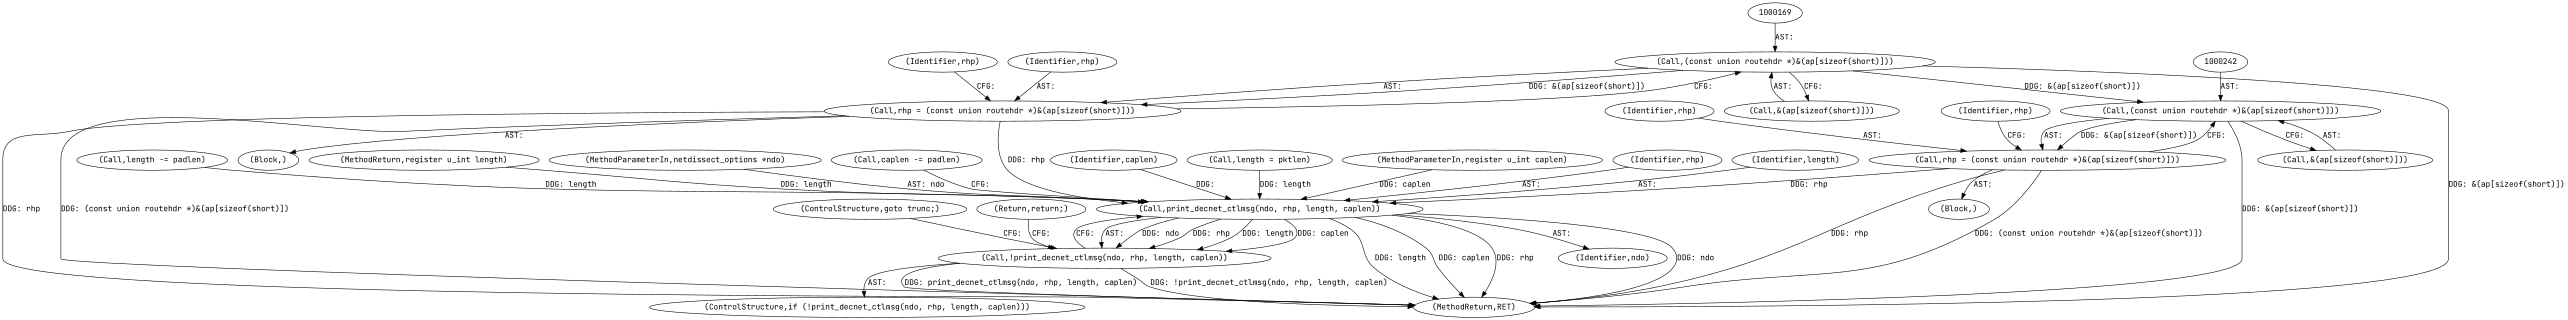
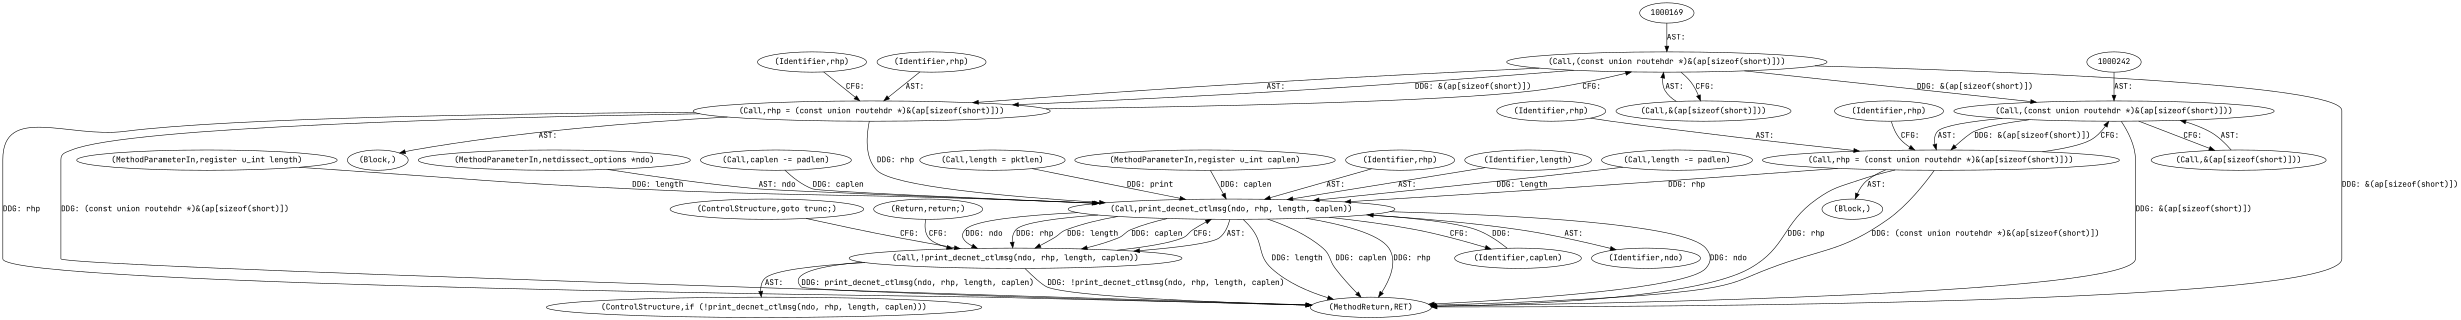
node "(MethodReturn,register u_int length)": label "(MethodReturn,register u_int length)" -> "(MethodParameterIn,register u_int length)"
edge "(Call,caplen -= padlen)" -> "(Call,print_decnet_ctlmsg(ndo, rhp, length, caplen))": label "CFG: " -> "DDG: caplen"
edge "(Call,length = pktlen)" -> "(Call,print_decnet_ctlmsg(ndo, rhp, length, caplen))": label "DDG: length" -> "DDG: print"
edge "(Call,print_decnet_ctlmsg(ndo, rhp, length, caplen))" -> "(Identifier,caplen)": added, label "CFG:"
